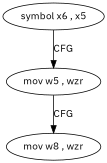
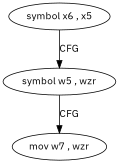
node "mov w5 , wzr": label "mov w5 , wzr" -> "symbol w5 , wzr"
node "mov w8 , wzr": label "mov w8 , wzr" -> "mov w7 , wzr"
